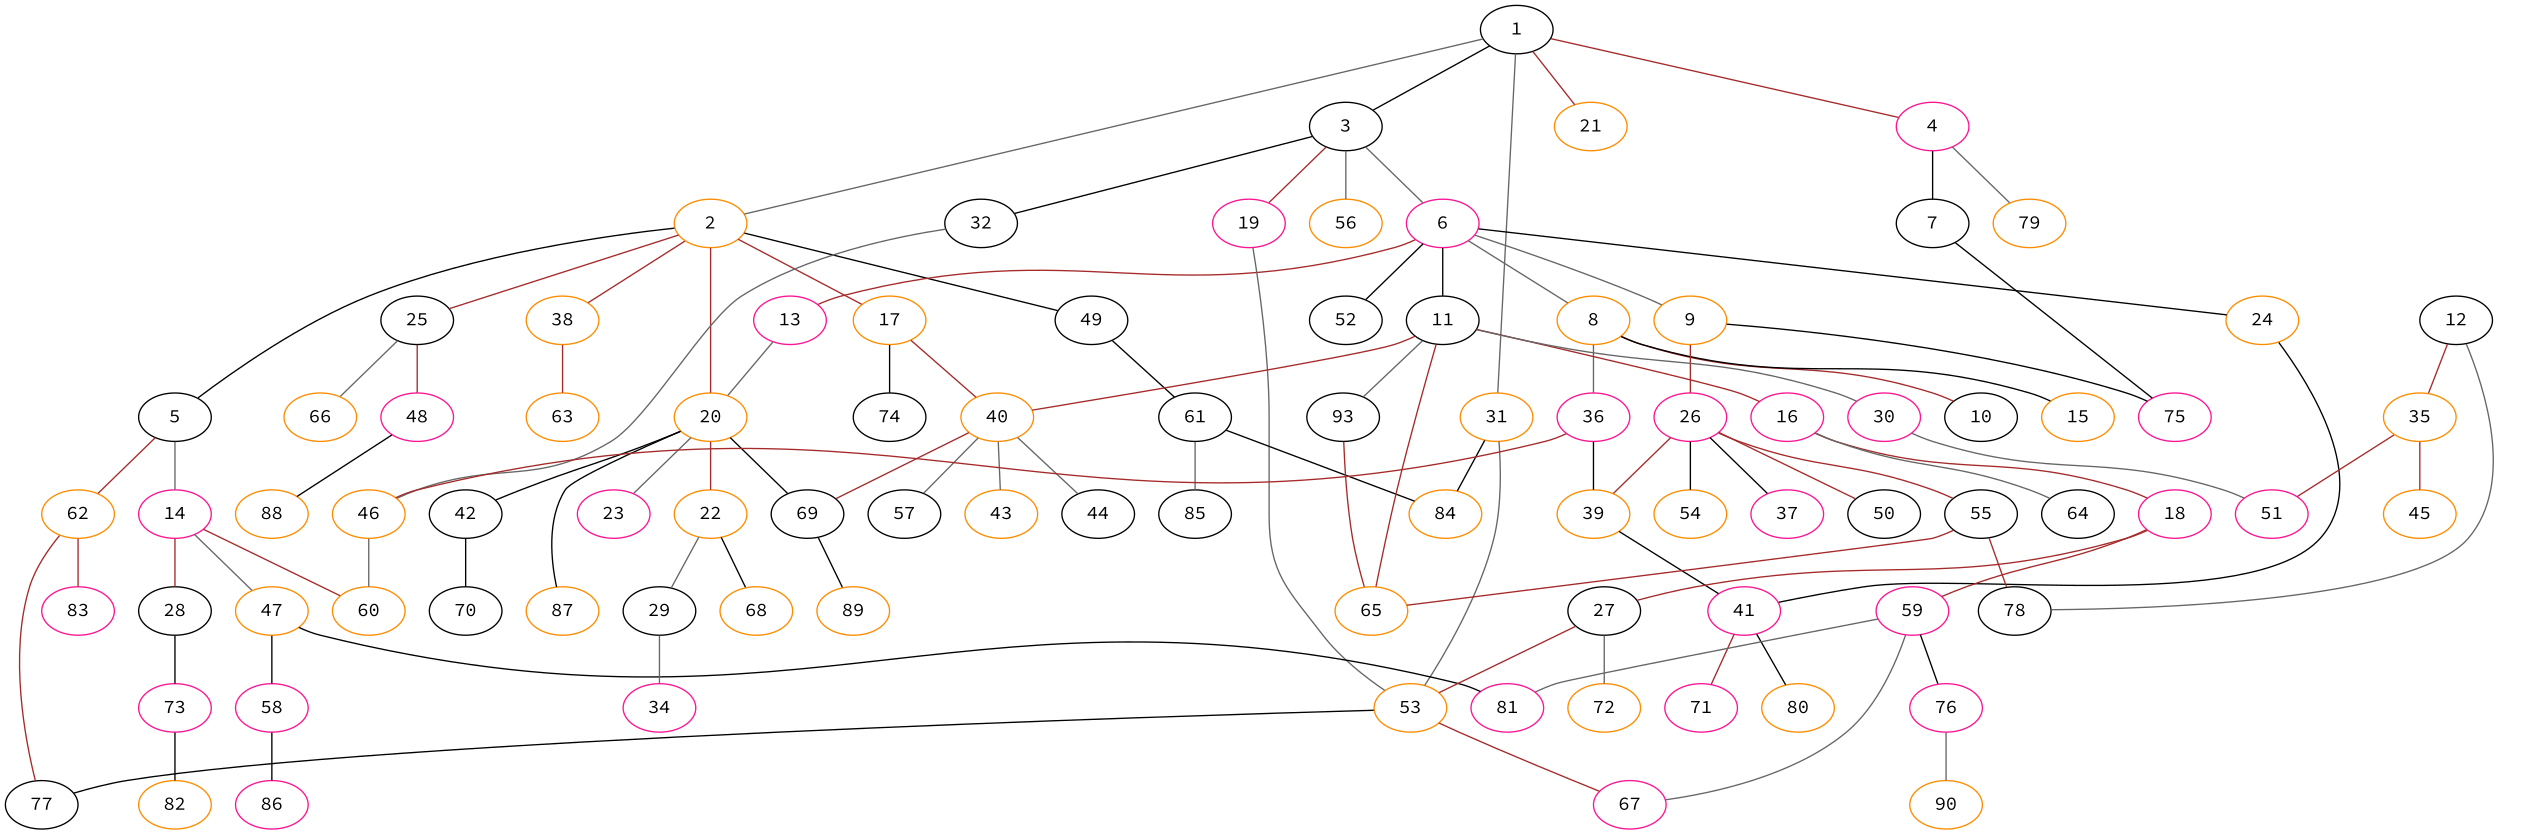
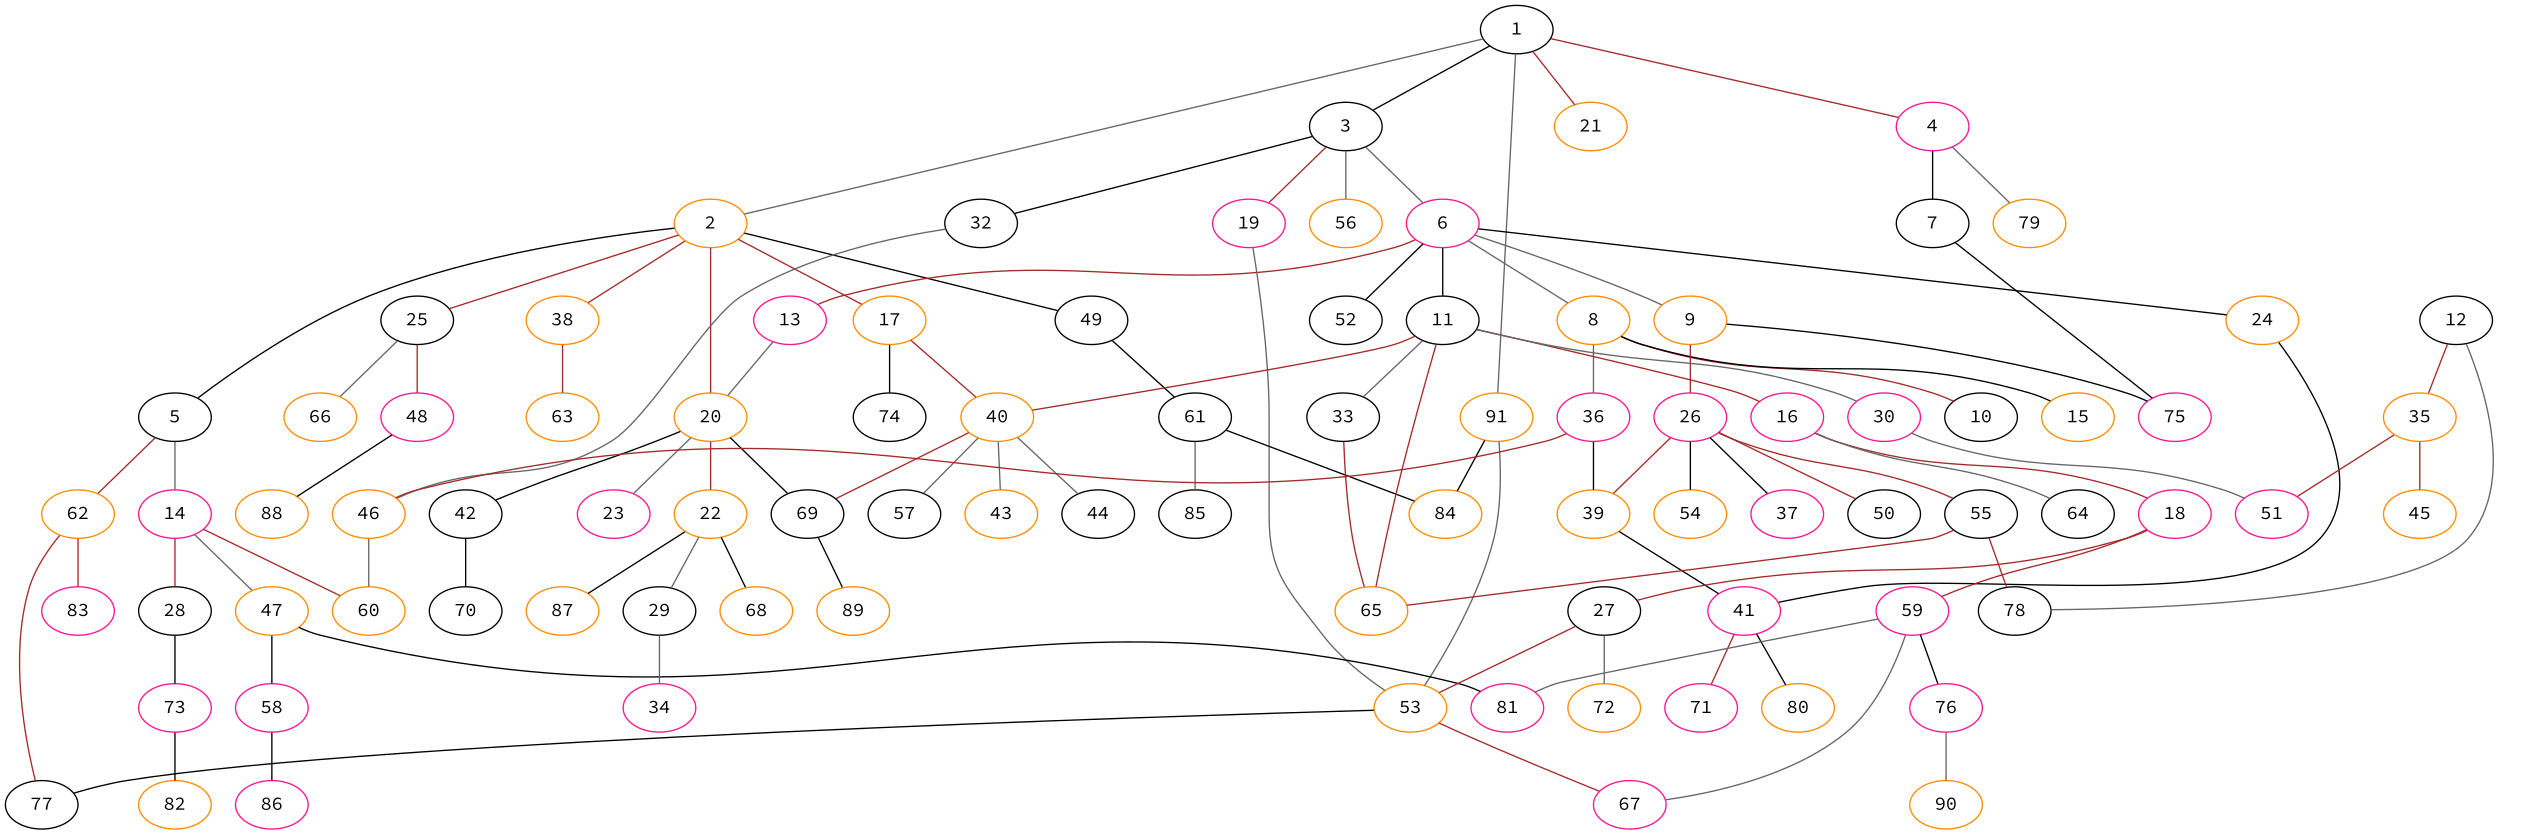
node "93": label "93" -> "33"
node "31": label "31" -> "91"
edge "20" -- "87": now "22" -- "87"
